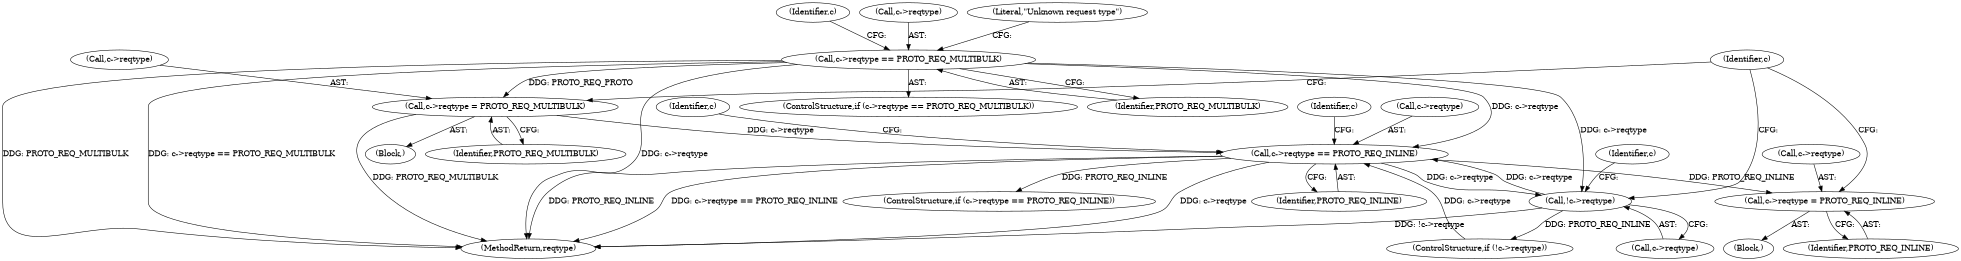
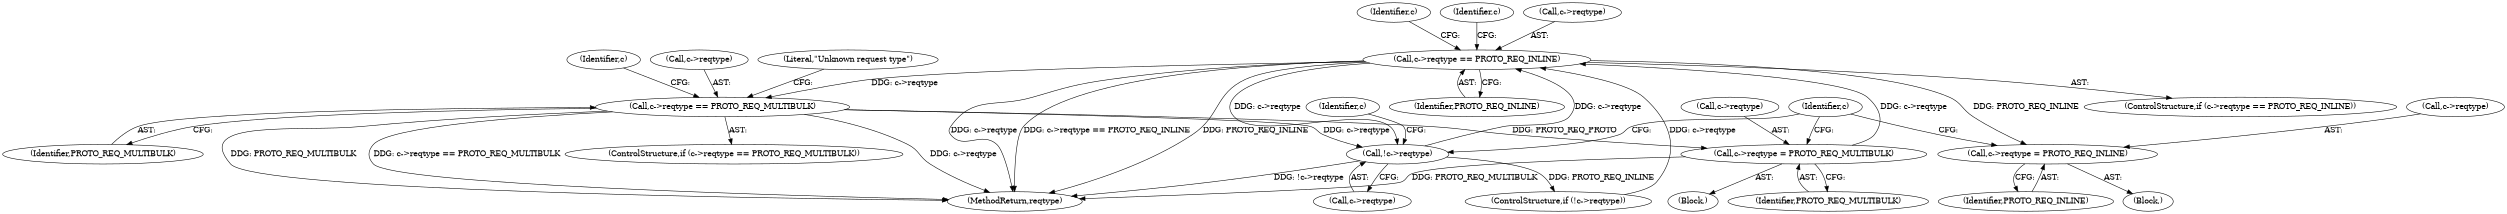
edge "(Call,c->reqtype == PROTO_REQ_MULTIBULK)" -> "(Call,c->reqtype == PROTO_REQ_INLINE)": reversed
edge "(Call,c->reqtype == PROTO_REQ_INLINE)" -> "(ControlStructure,if (c->reqtype == PROTO_REQ_INLINE))": label "DDG: PROTO_REQ_INLINE" -> "AST: "
